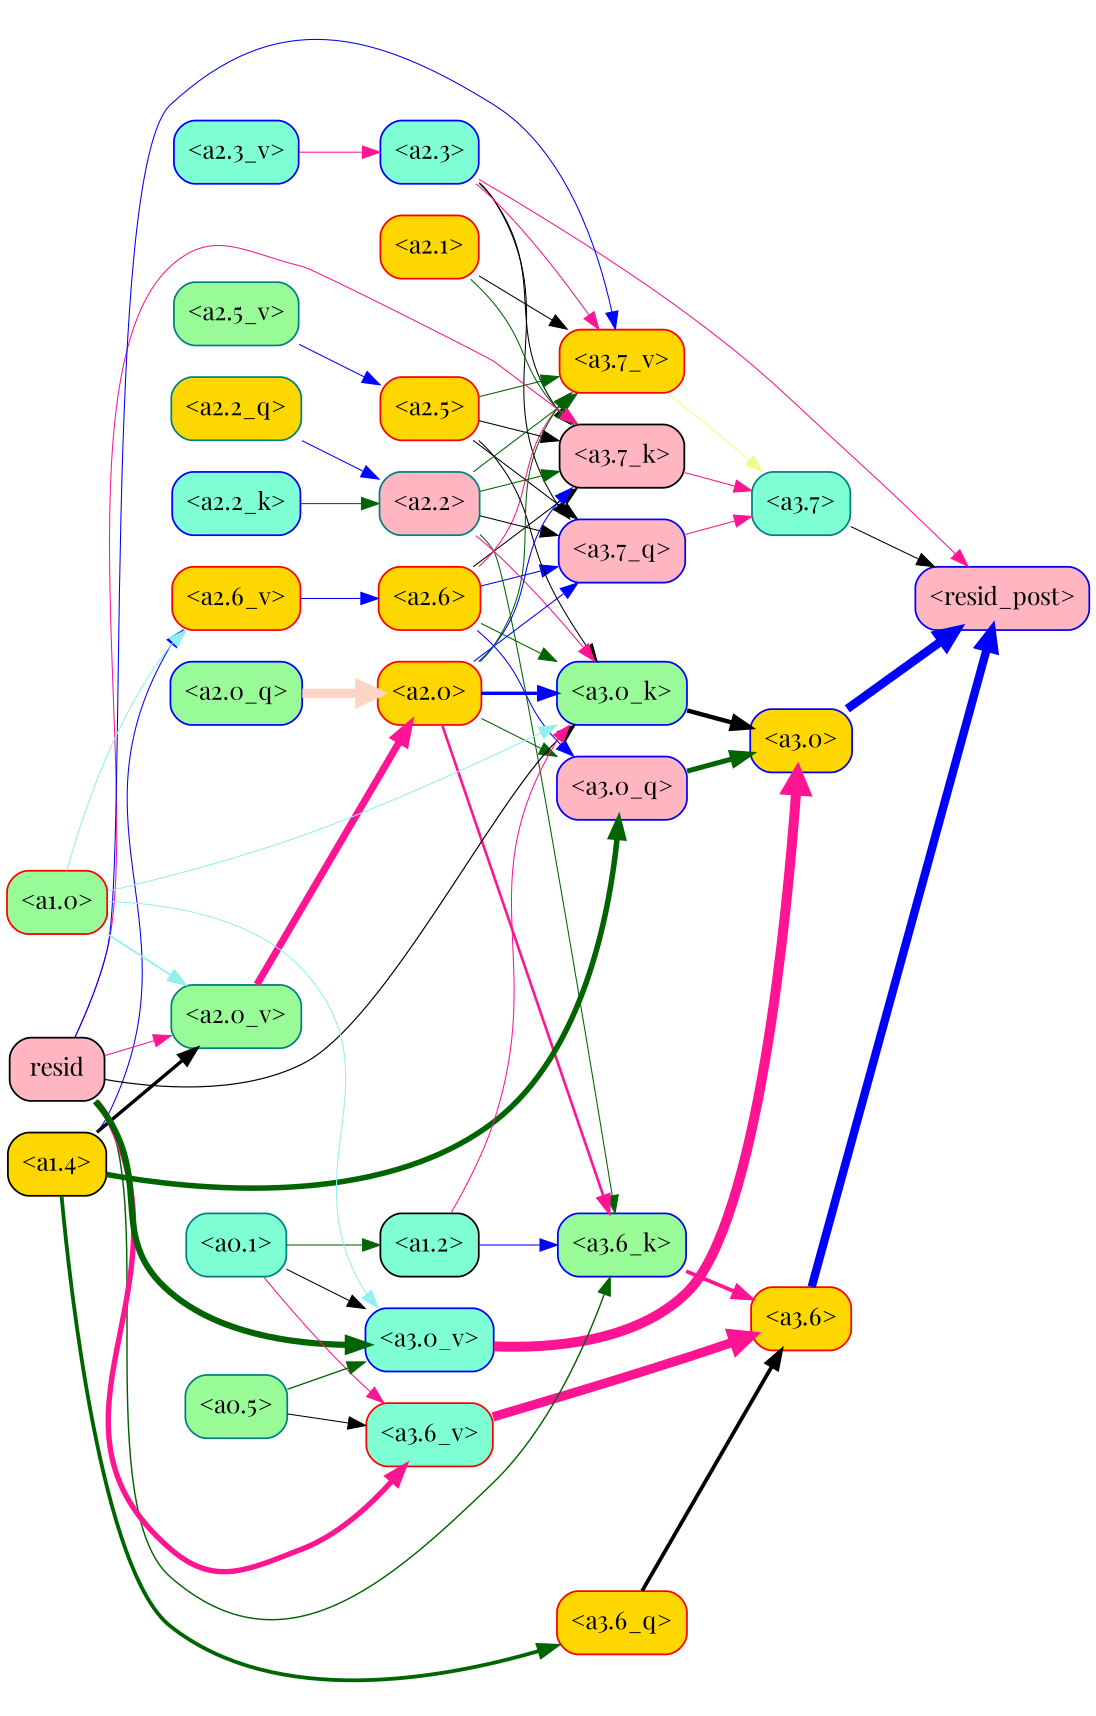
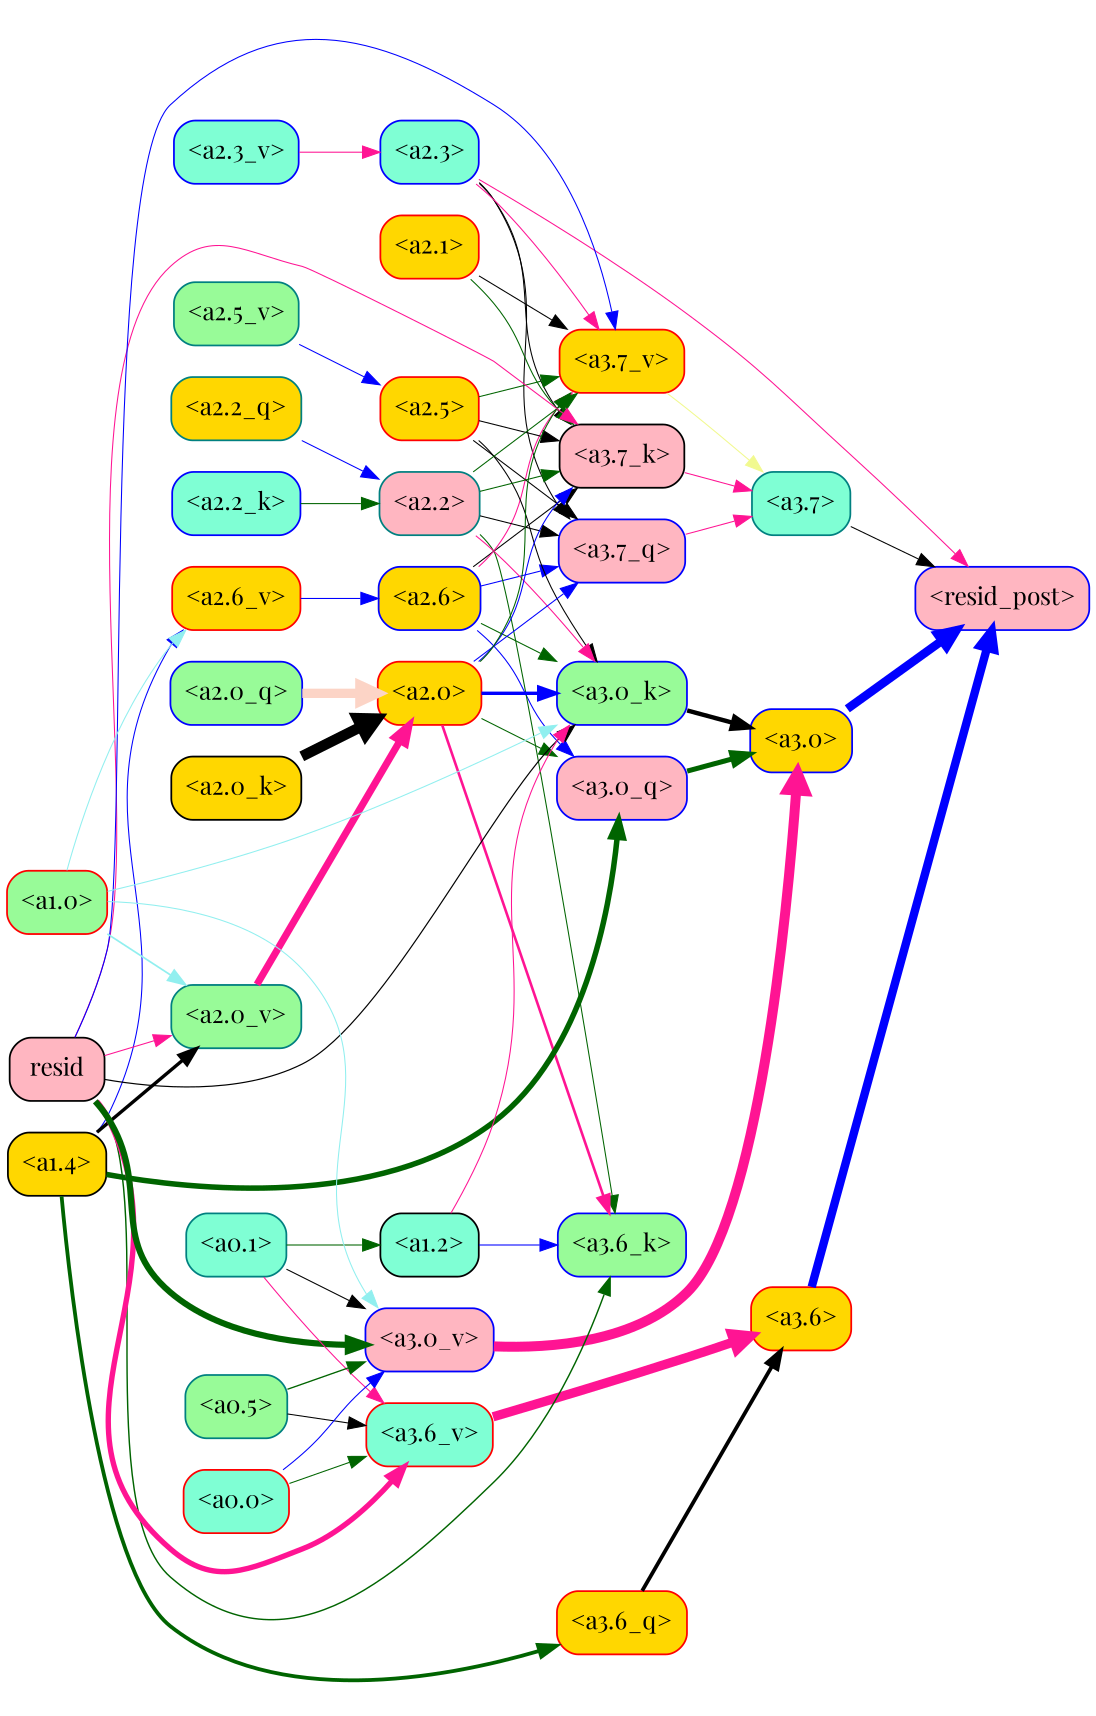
node "<a2.6>": color red -> blue
node "<a2.0_k>": added
edge "<a3.6_k>" -> "<a3.6>": removed
node "<a3.0_v>": fillcolor aquamarine -> lightpink
node "<a0.0>": added
